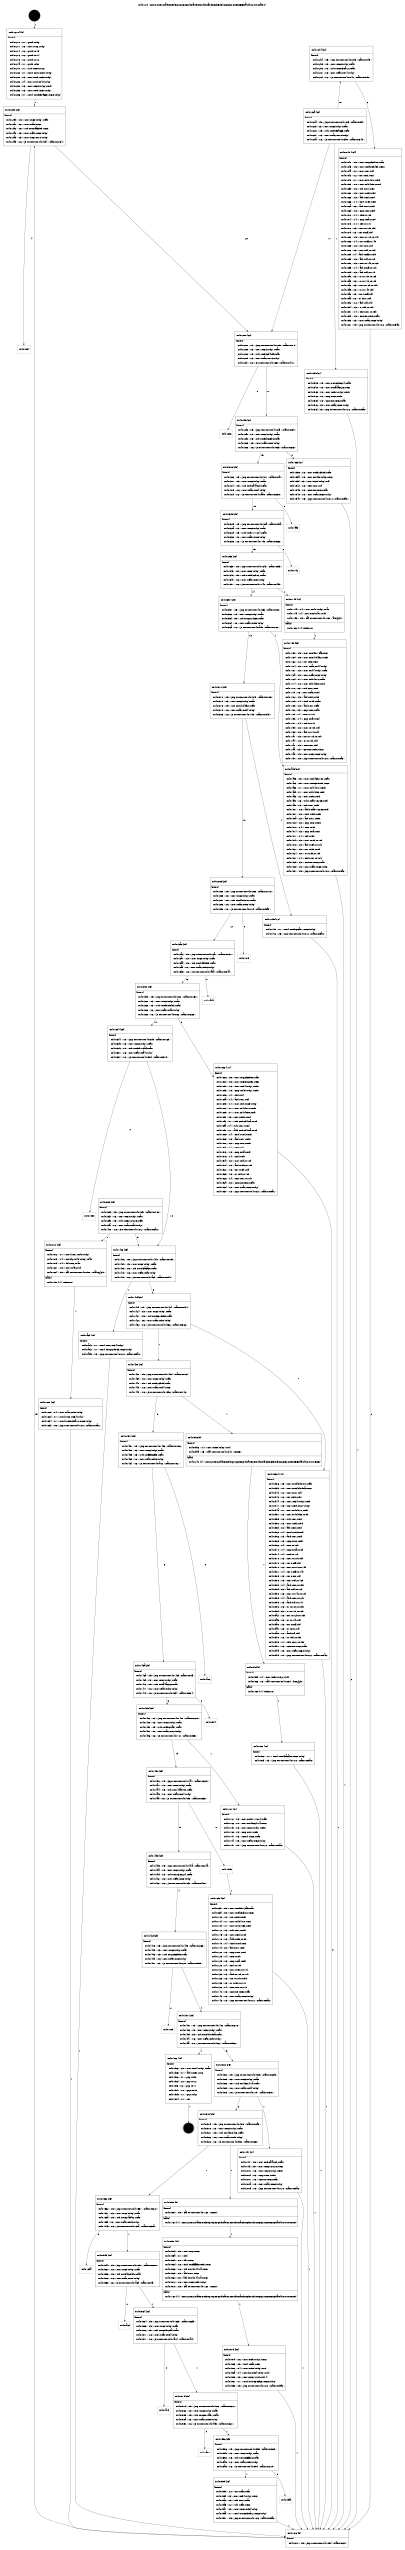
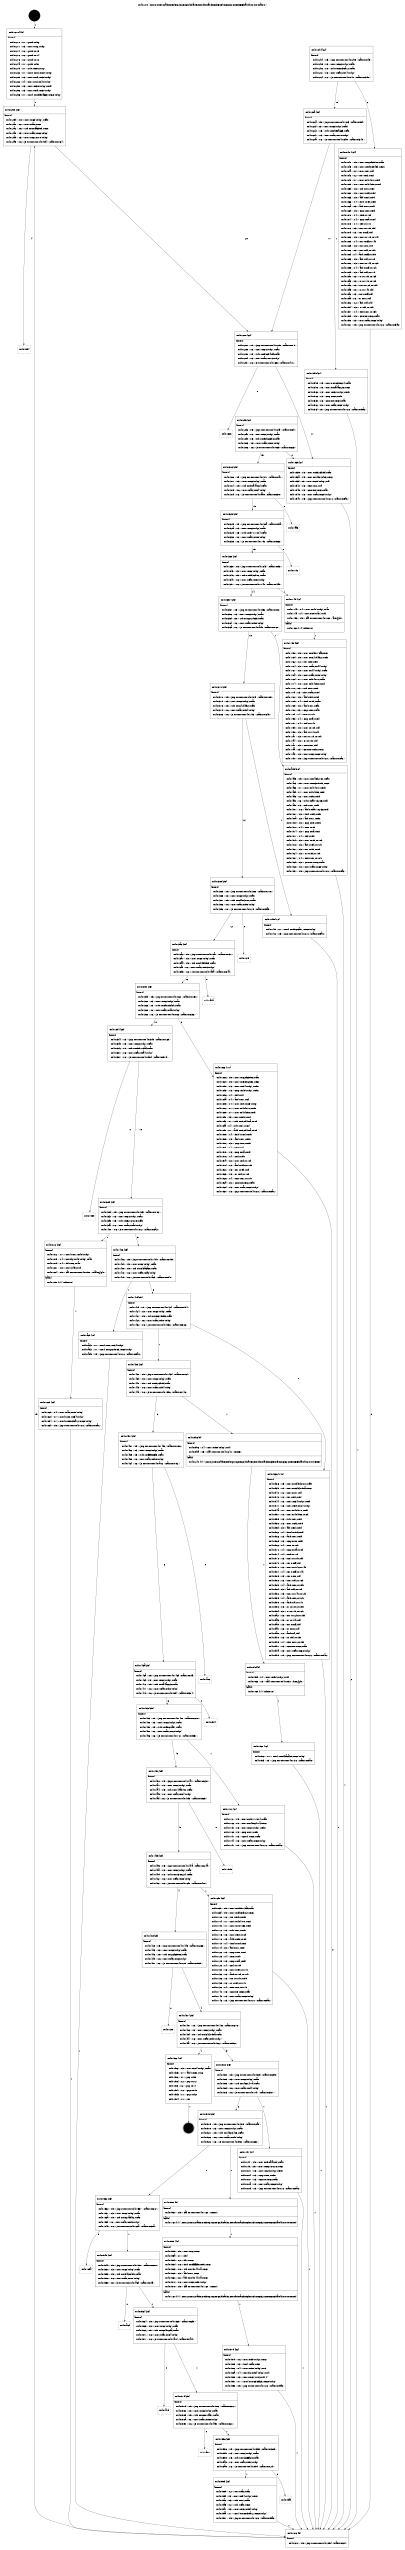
edge "0x4012ca [22]" -> "0x4012b4 [22]": reversed
edge "0x4012e0 [22]" -> "0x4012f6 [22]": now "0x4012e0 [22]" -> "0x401935 [27]"
edge "0x4013d4 [25]" -> "0x401406 [25]": now "0x4013d4 [25]" -> "0x4013ed [25]"
edge "0x401bd5" -> "0x4016f8 [83]": now "0x4014b5 [25]" -> "0x4016f8 [83]"
